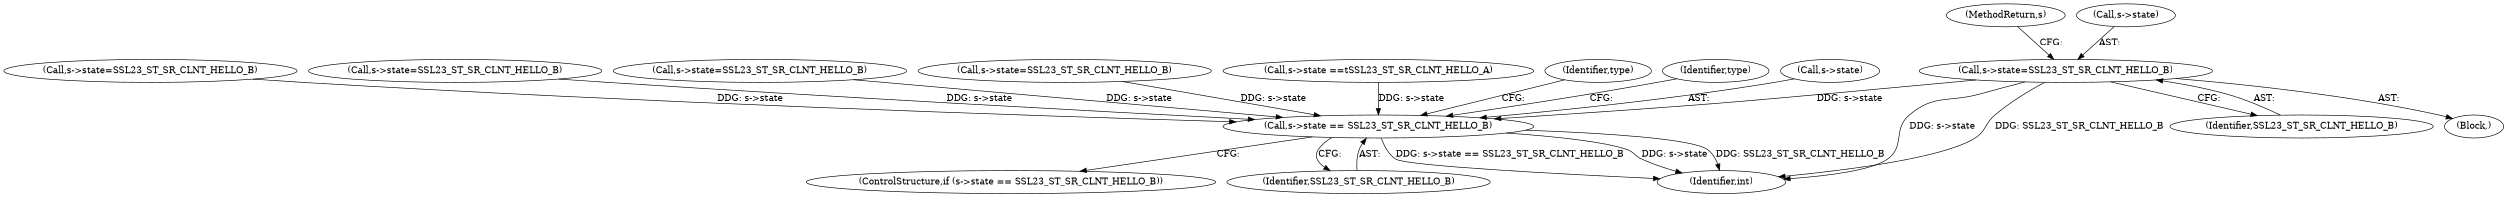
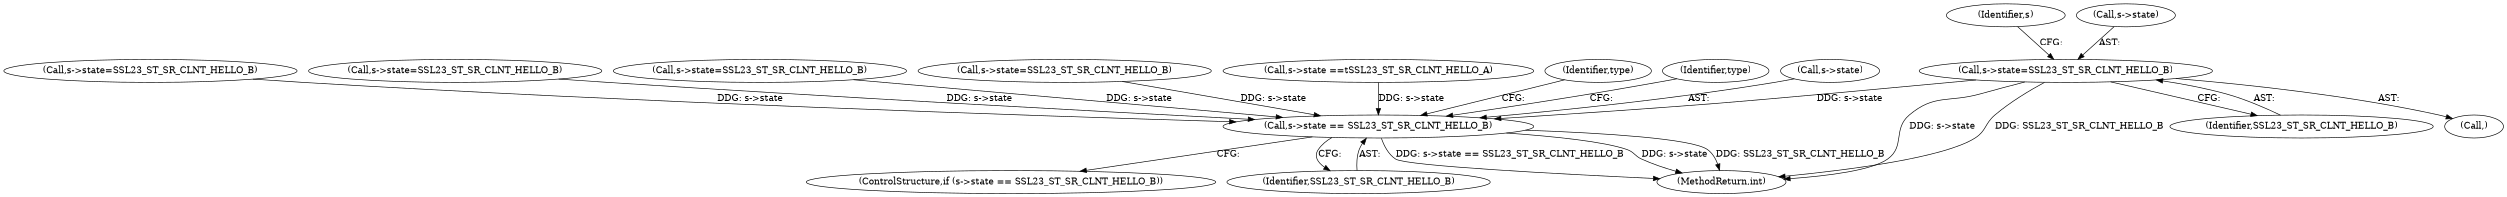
node "(MethodReturn,s)": label "(MethodReturn,s)" -> "(Identifier,s)"
node "(Block,)": label "(Block,)" -> "(Call,)"
node "(Identifier,int)": label "(Identifier,int)" -> "(MethodReturn,int)"
